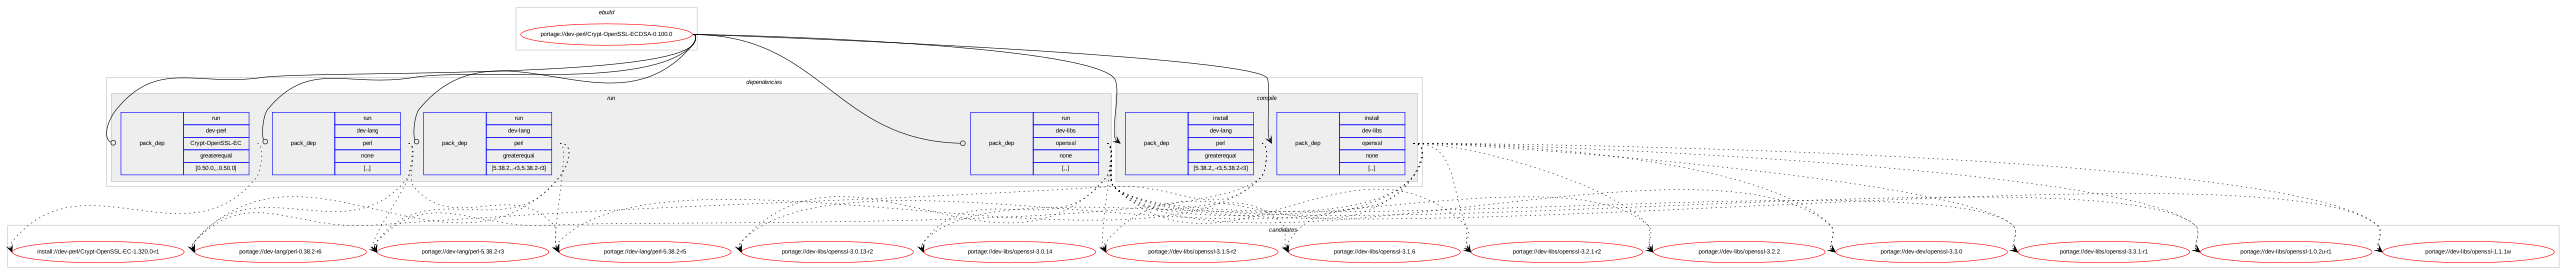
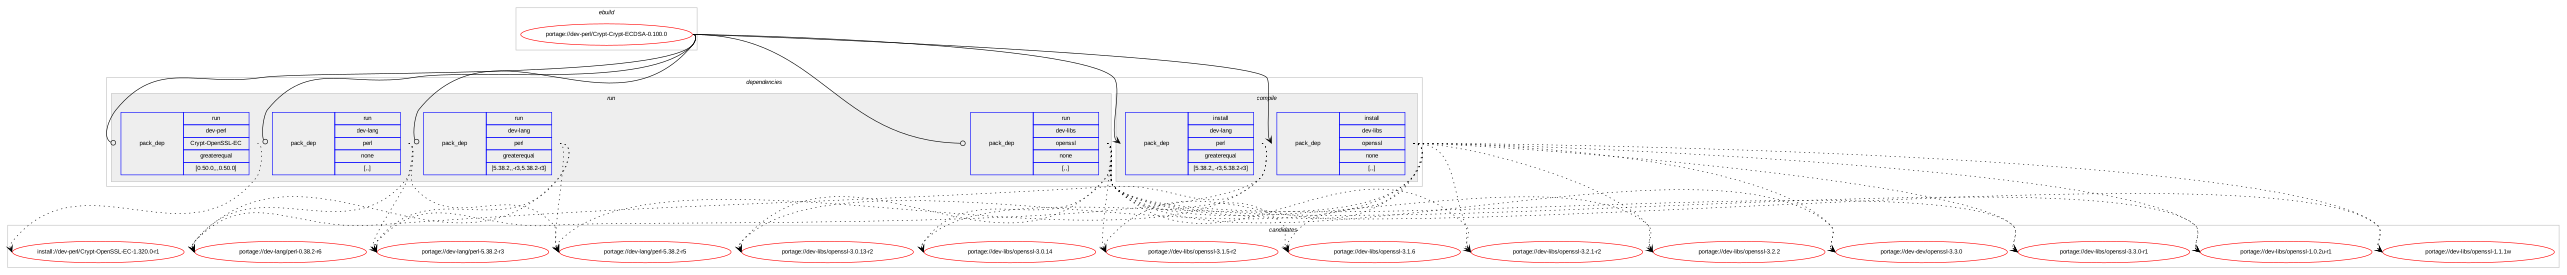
node "portage://dev-perl/Crypt-OpenSSL-ECDSA-0.100.0": label "portage://dev-perl/Crypt-OpenSSL-ECDSA-0.100.0" -> "portage://dev-perl/Crypt-Crypt-ECDSA-0.100.0"
node "portage://dev-libs/openssl-3.3.1-r1": label "portage://dev-libs/openssl-3.3.1-r1" -> "portage://dev-libs/openssl-3.3.0-r1"
